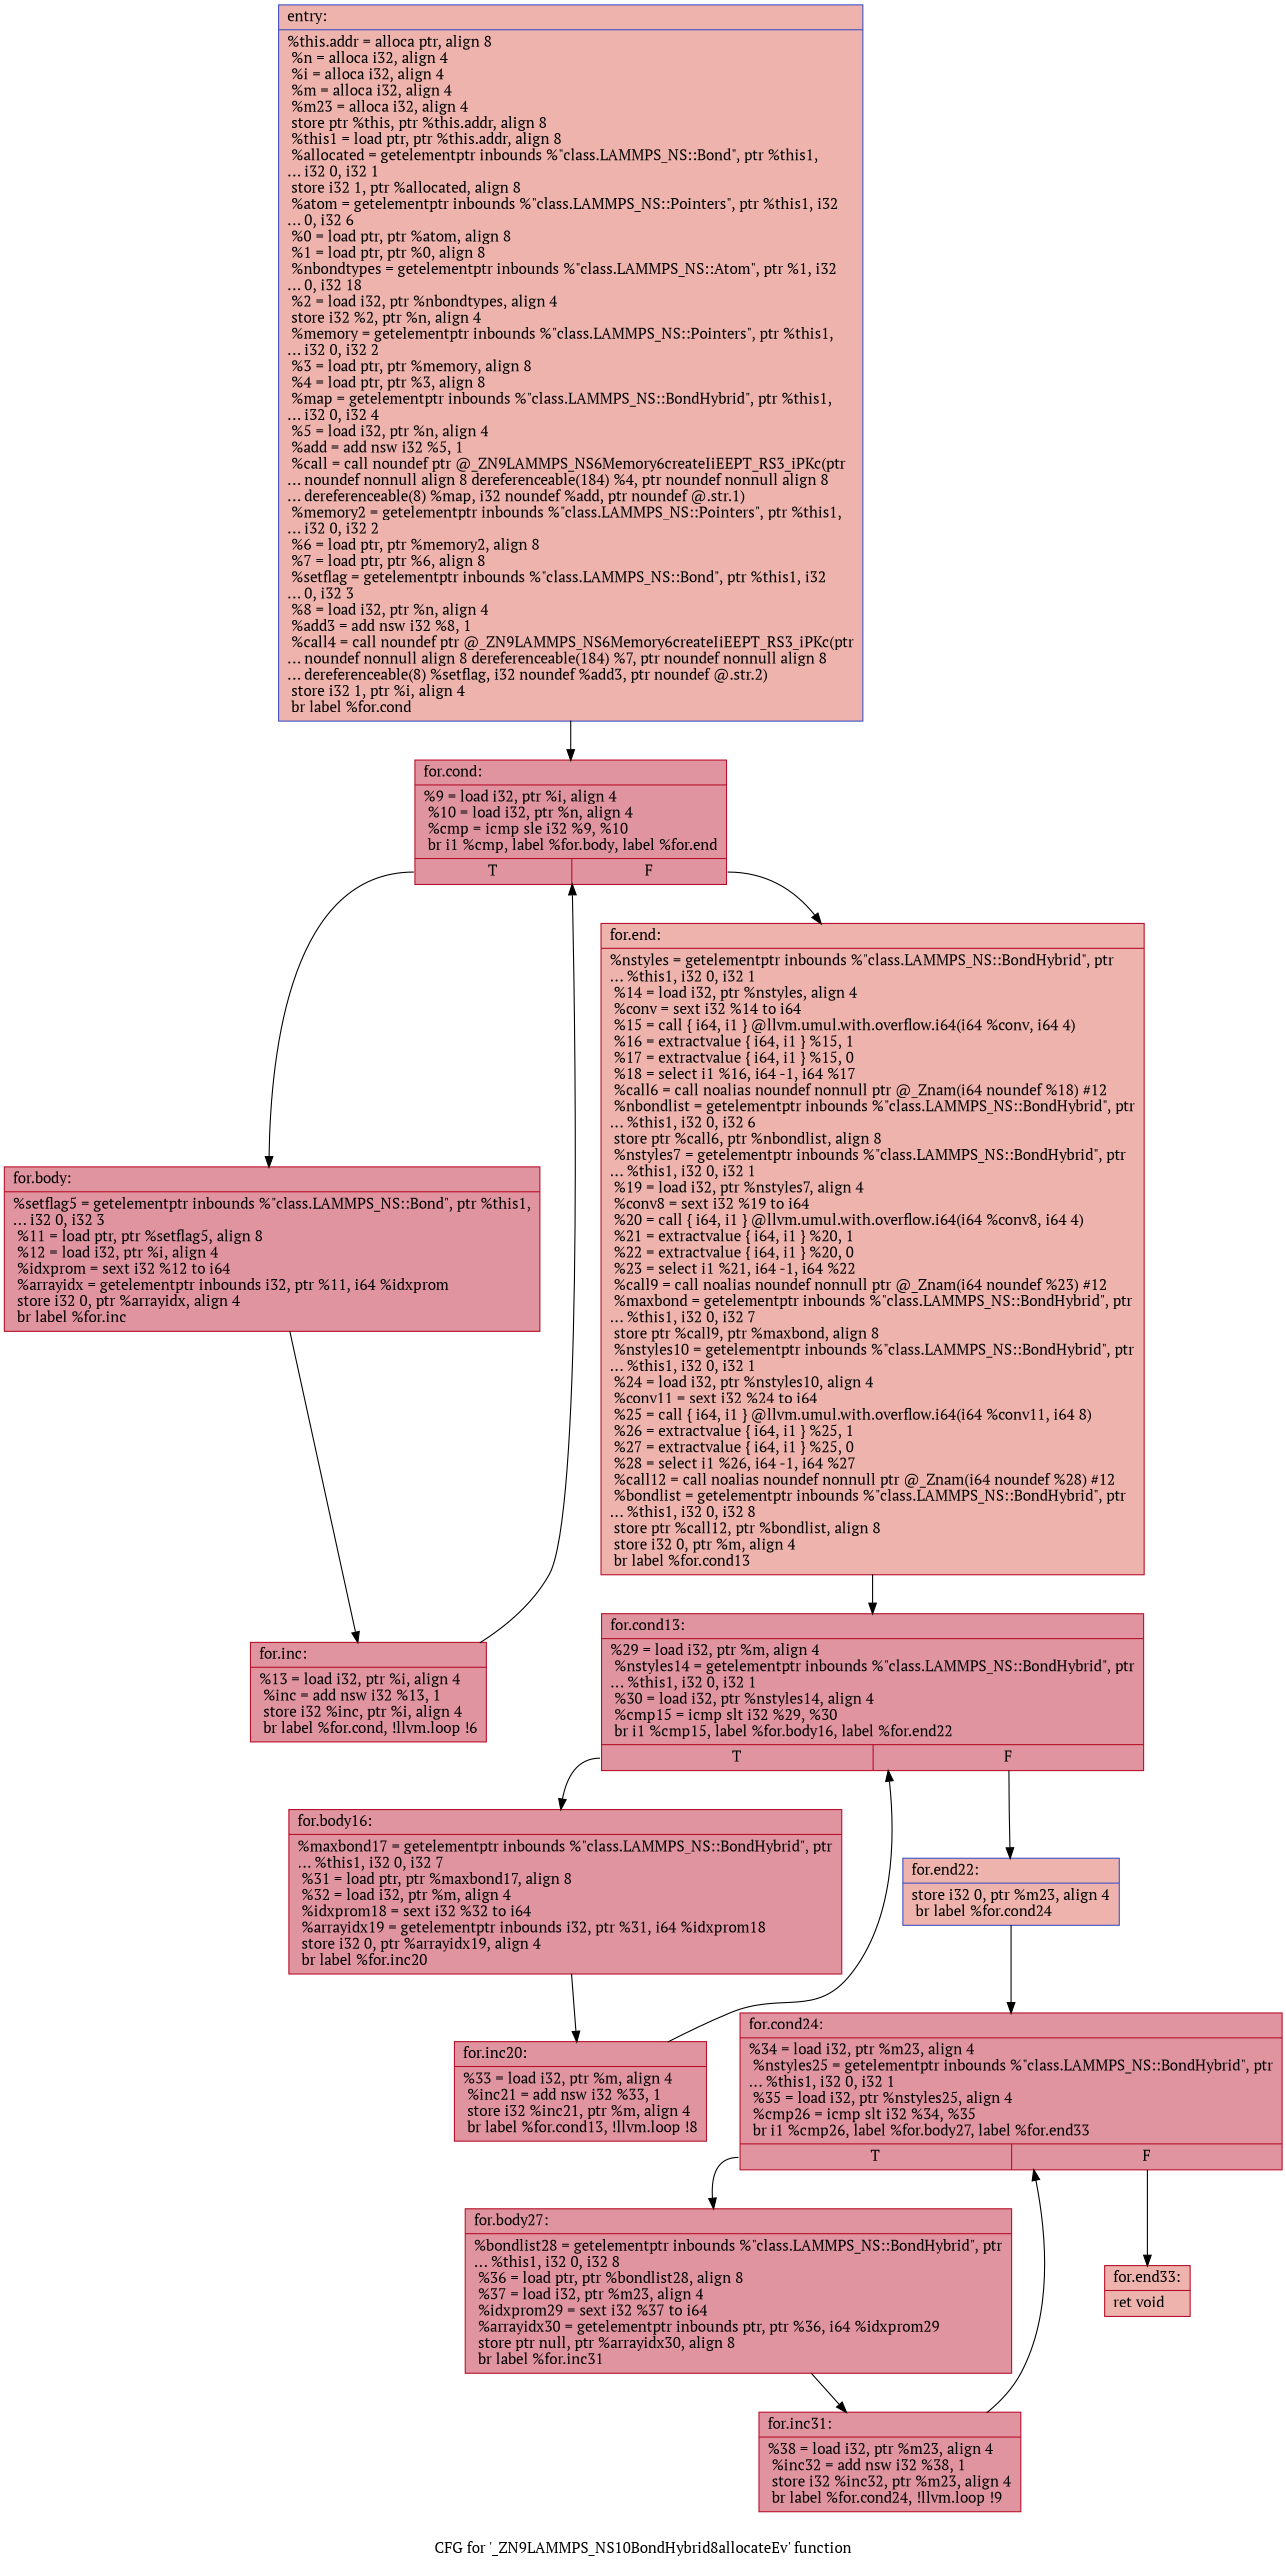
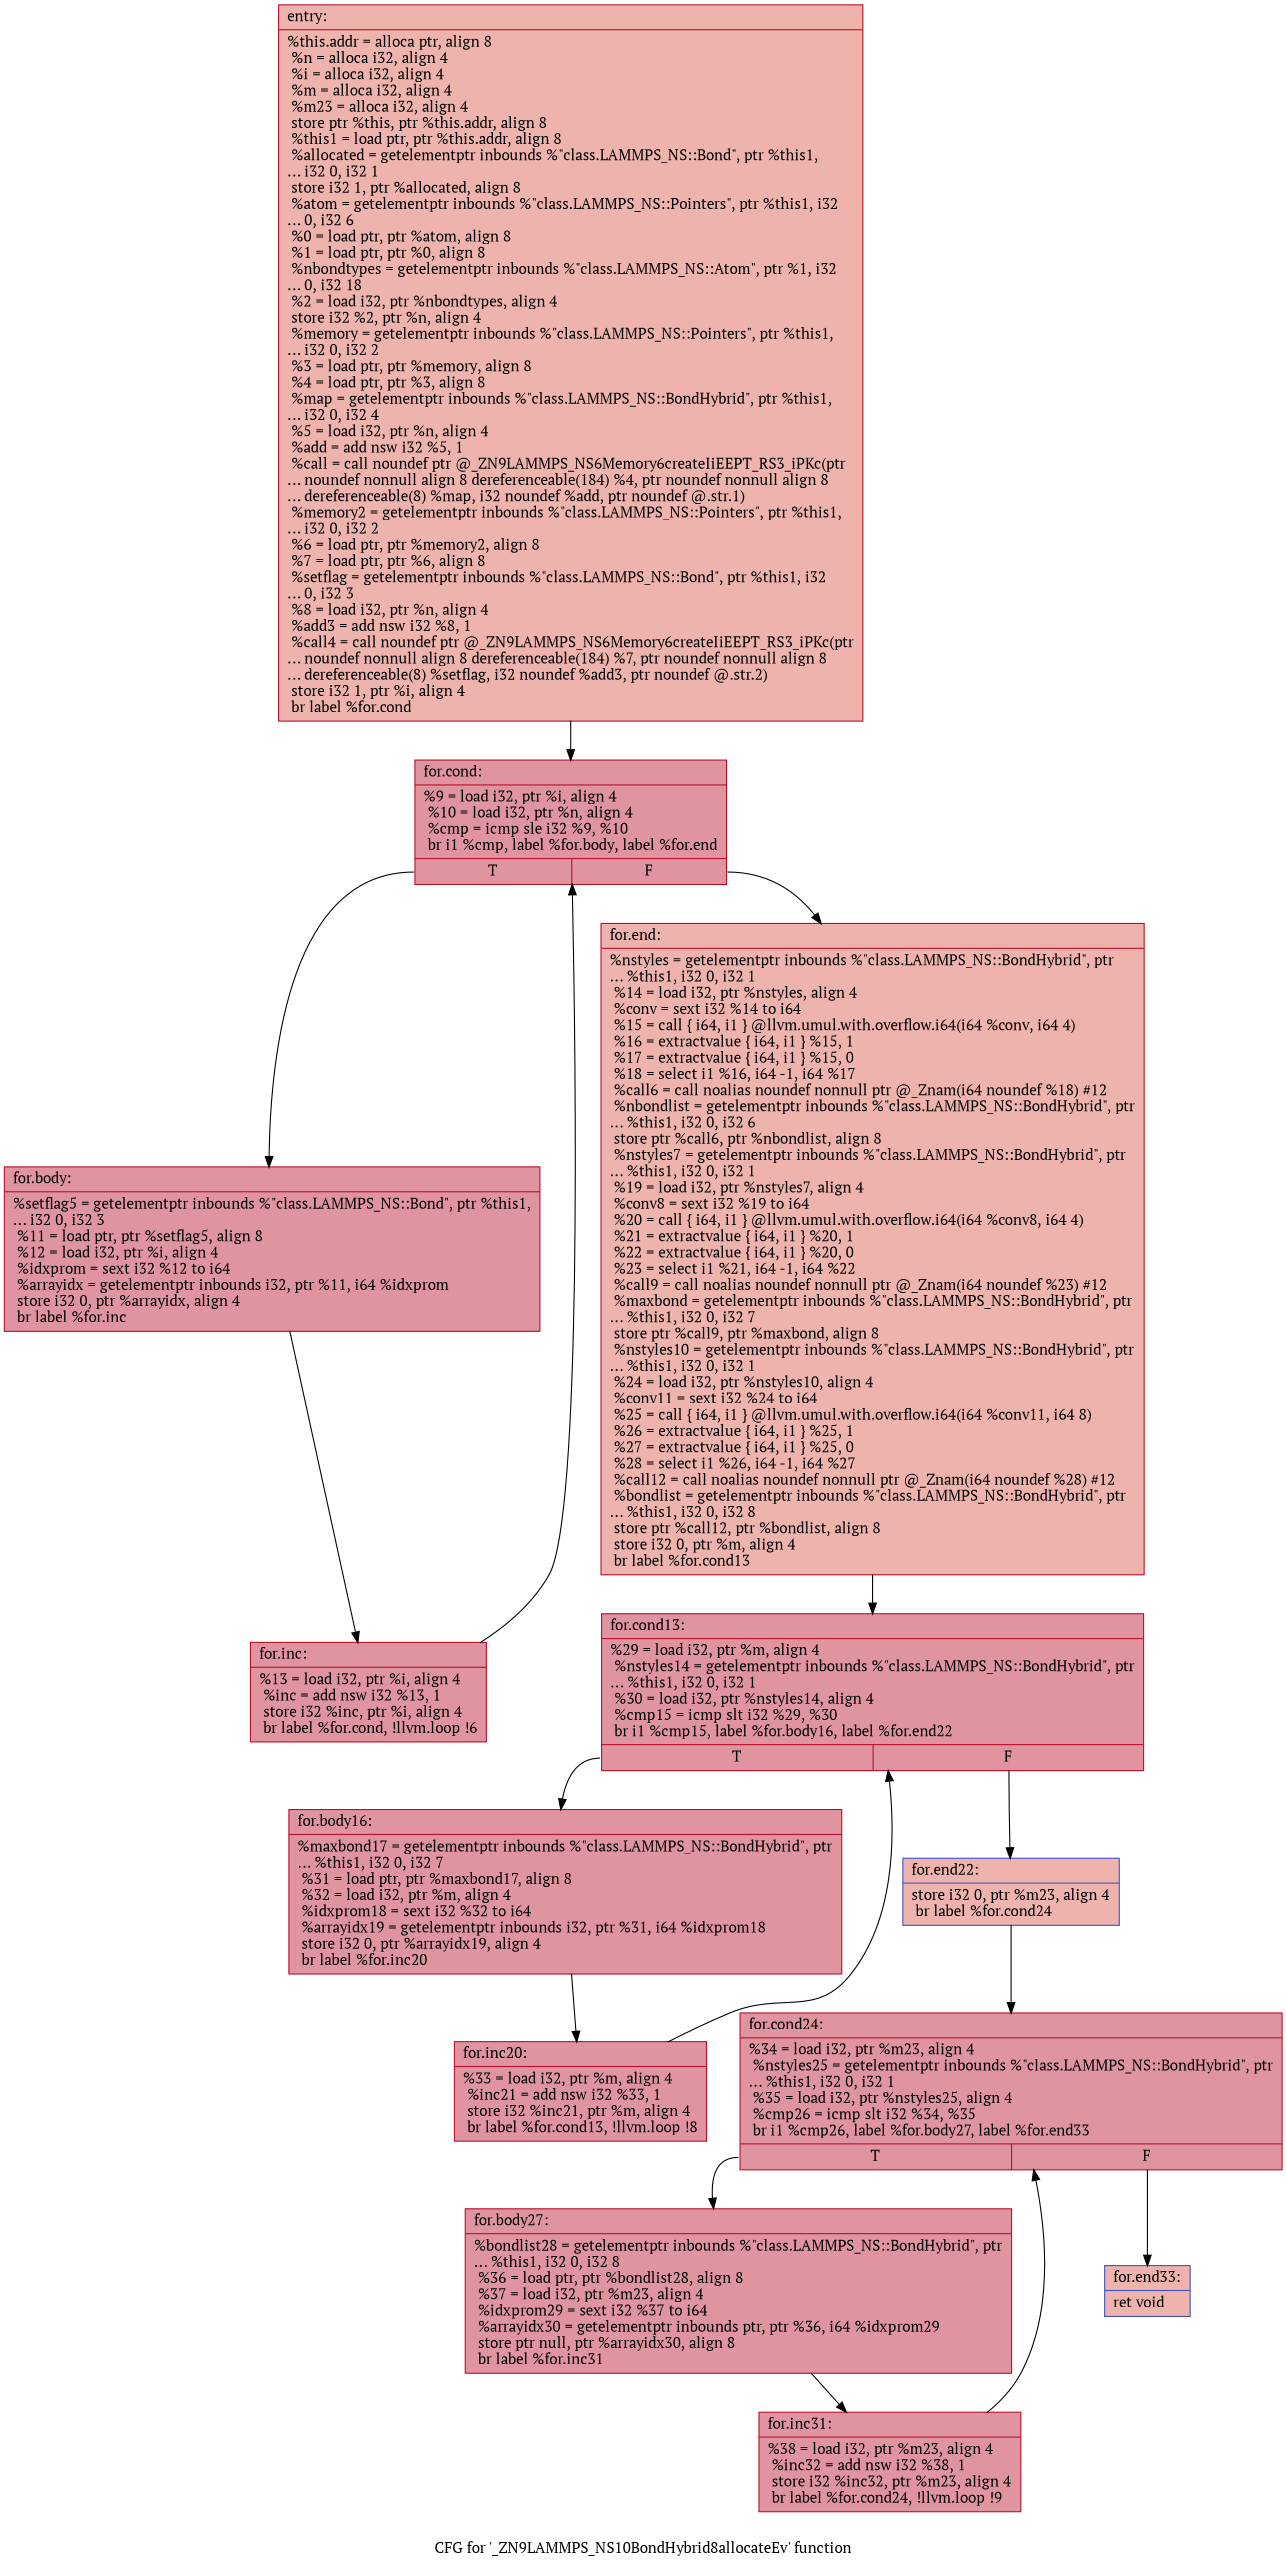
node "entry:": color #3d50c3ff -> #b70d28ff
node "for.end33:": color #b70d28ff -> #3d50c3ff
